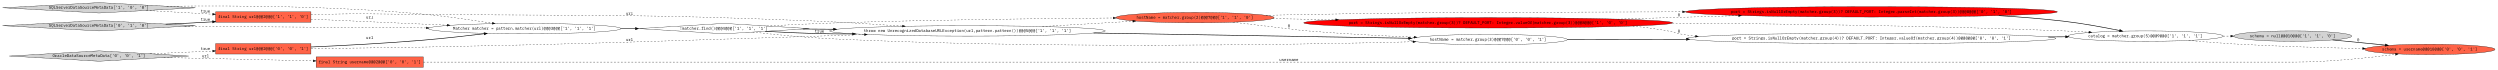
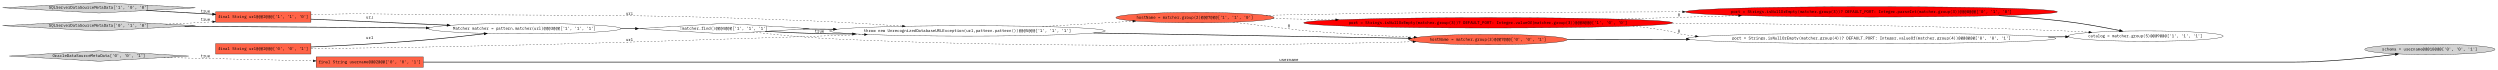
edge "SQLServerDataSourceMetaData['1', '0', '0']" -> "Matcher matcher = pattern.matcher(url)@@@3@@@['1', '1', '1']": removed
edge "SQLServerDataSourceMetaData['1', '0', '0']" -> "final String url@@@2@@@['1', '1', '0']": style dashed -> bold
edge "!matcher.find()@@@4@@@['1', '1', '1']" -> "hostName = matcher.group(2)@@@7@@@['1', '1', '0']": removed
edge "final String url@@@2@@@['1', '1', '0']" -> "Matcher matcher = pattern.matcher(url)@@@3@@@['1', '1', '1']": style dashed -> bold
edge "SQLServerDataSourceMetaData['0', '1', '0']" -> "final String url@@@2@@@['1', '1', '0']": style bold -> dashed
edge "SQLServerDataSourceMetaData['0', '1', '0']" -> "Matcher matcher = pattern.matcher(url)@@@3@@@['1', '1', '1']": style dashed -> bold
node "schema = null@@@10@@@['1', '1', '0']": removed
node "hostName = matcher.group(3)@@@7@@@['0', '0', '1']": fillcolor white -> tomato
edge "catalog = matcher.group(5)@@@9@@@['1', '1', '1']" -> "schema = username@@@10@@@['0', '0', '1']": removed
node "schema = username@@@10@@@['0', '0', '1']": fillcolor tomato -> lightgray
edge "OracleDataSourceMetaData['0', '0', '1']" -> "final String url@@@2@@@['0', '0', '1']": removed, label "true"
edge "OracleDataSourceMetaData['0', '0', '1']" -> "final String username@@@2@@@['0', '0', '1']": label "url" -> "true"
edge "final String username@@@2@@@['0', '0', '1']" -> "schema = username@@@10@@@['0', '0', '1']": style dashed -> bold
